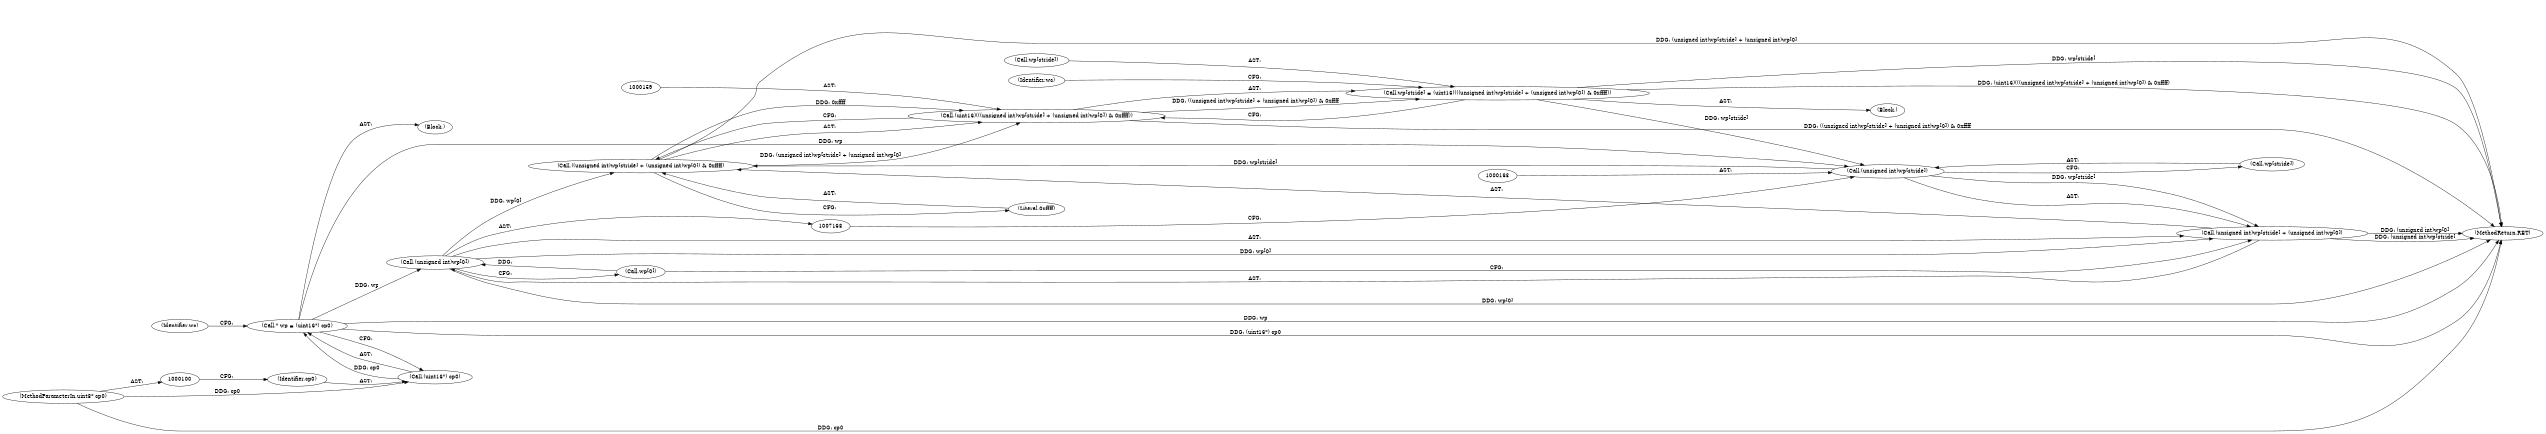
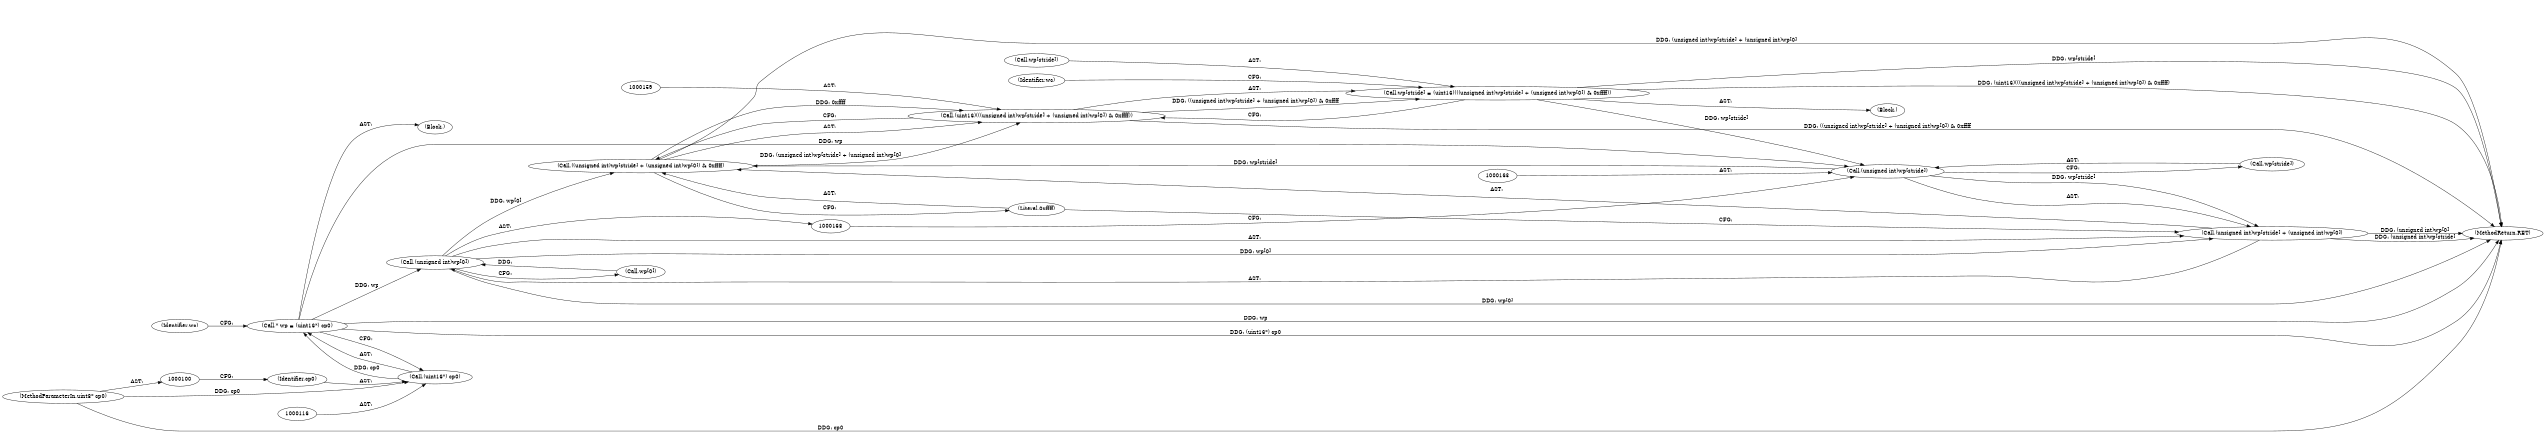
node "1007168": label "1007168" -> "1000168"
edge "(Call,wp[0])" -> "(Call,(unsigned int)wp[stride] + (unsigned int)wp[0])": now "(Literal,0xffff)" -> "(Call,(unsigned int)wp[stride] + (unsigned int)wp[0])"
node "1000116": added
